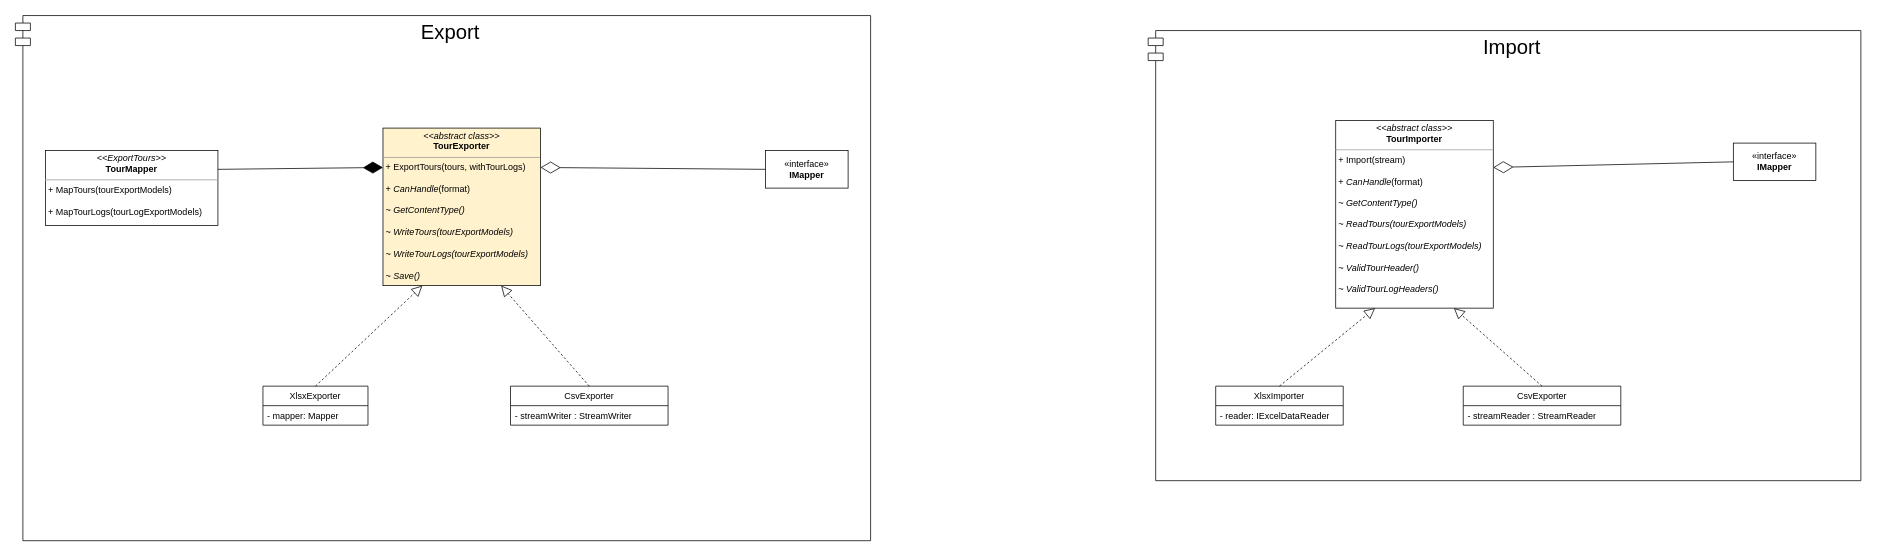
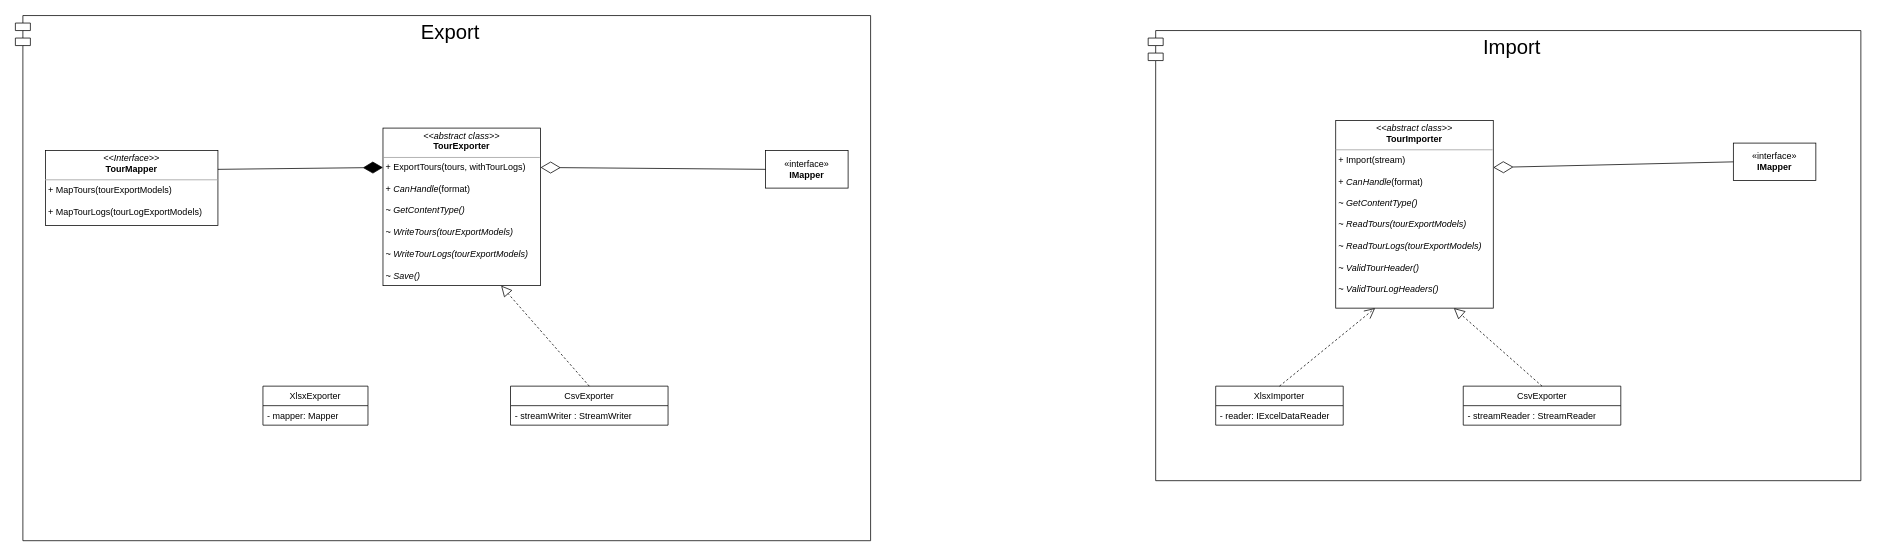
node "<<ExportTours>> TourMapper + MapTours(tourExportModels) + MapTourLogs(tourLogExportModels)": label "<<ExportTours>> TourMapper + MapTours(tourExportModels) + MapTourLogs(tourLogExportModels)" -> "<<Interface>> TourMapper + MapTours(tourExportModels) + MapTourLogs(tourLogExportModels)"
node "<<abstract class>> TourExporter + ExportTours(tours, withTourLogs) + CanHandle(format) ~ GetContentType() ~ WriteTours(tourExportModels) ~ WriteTourLogs(tourExportModels) ~ Save()": fillcolor #fff2cc -> #ffffff
edge "XlsxImporter" -> "<<abstract class>> TourImporter + Import(stream) + CanHandle(format) ~ GetContentType() ~ ReadTours(tourExportModels) ~ ReadTourLogs(tourExportModels) ~ ValidTourHeader() ~ ValidTourLogHeaders()": arrowhead block -> open
edge "XlsxExporter" -> "<<abstract class>> TourExporter + ExportTours(tours, withTourLogs) + CanHandle(format) ~ GetContentType() ~ WriteTours(tourExportModels) ~ WriteTourLogs(tourExportModels) ~ Save()": removed
